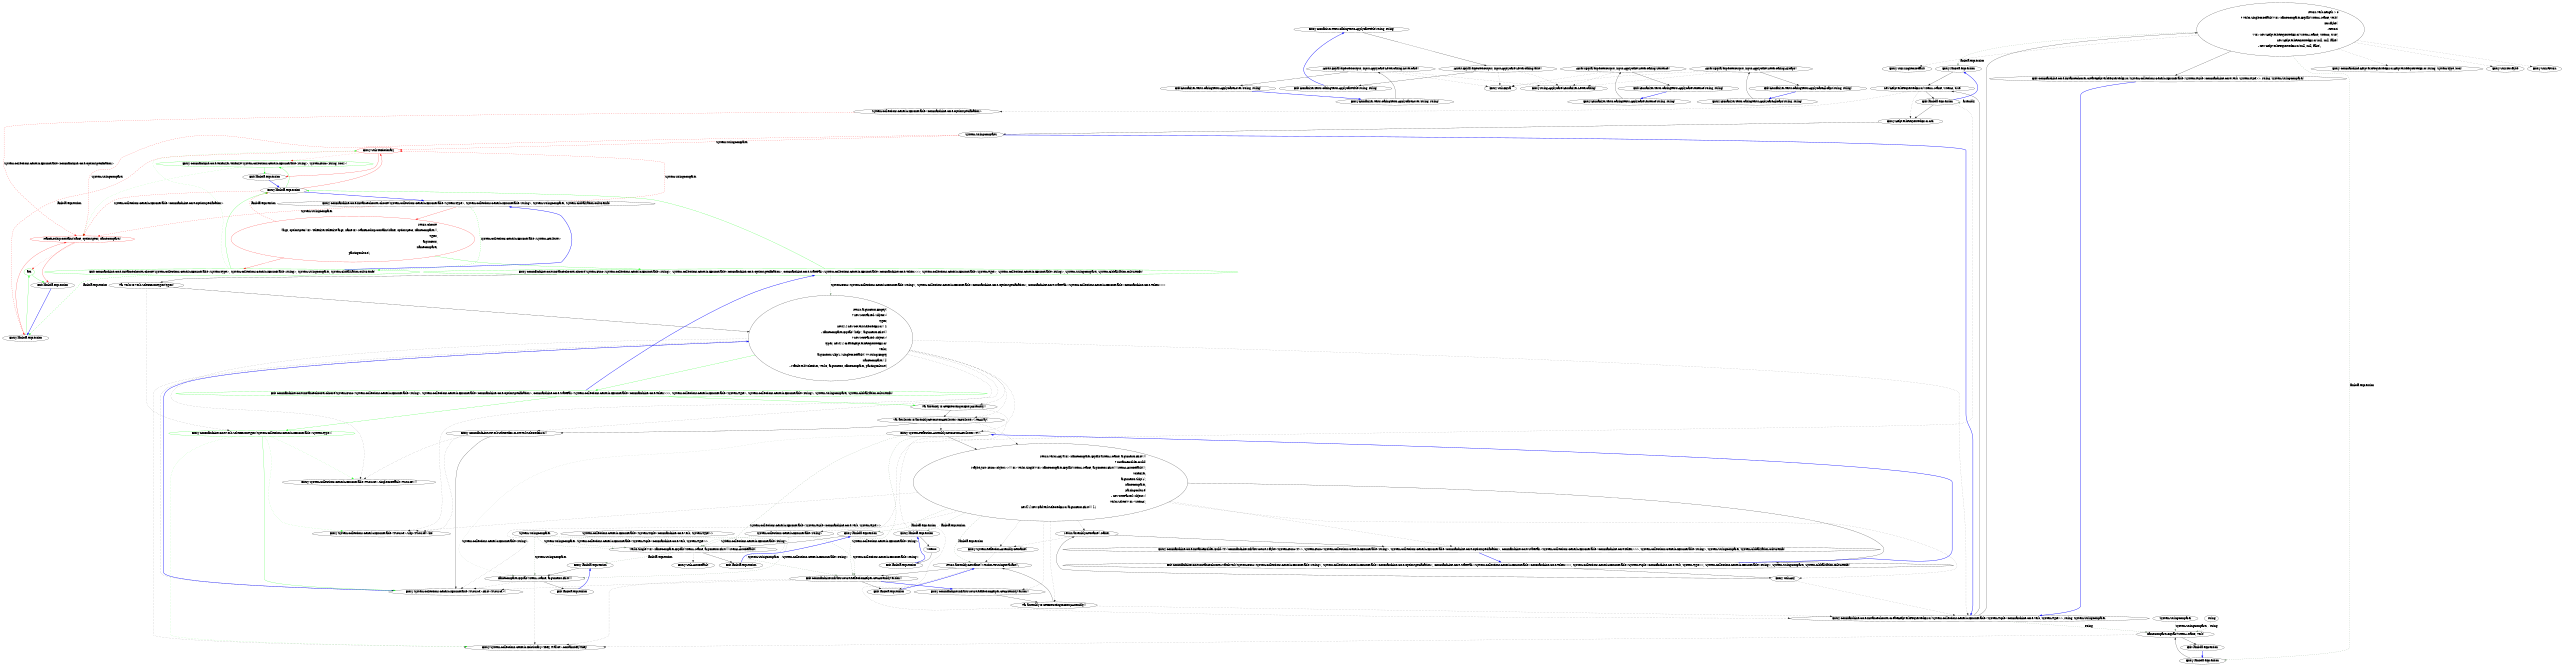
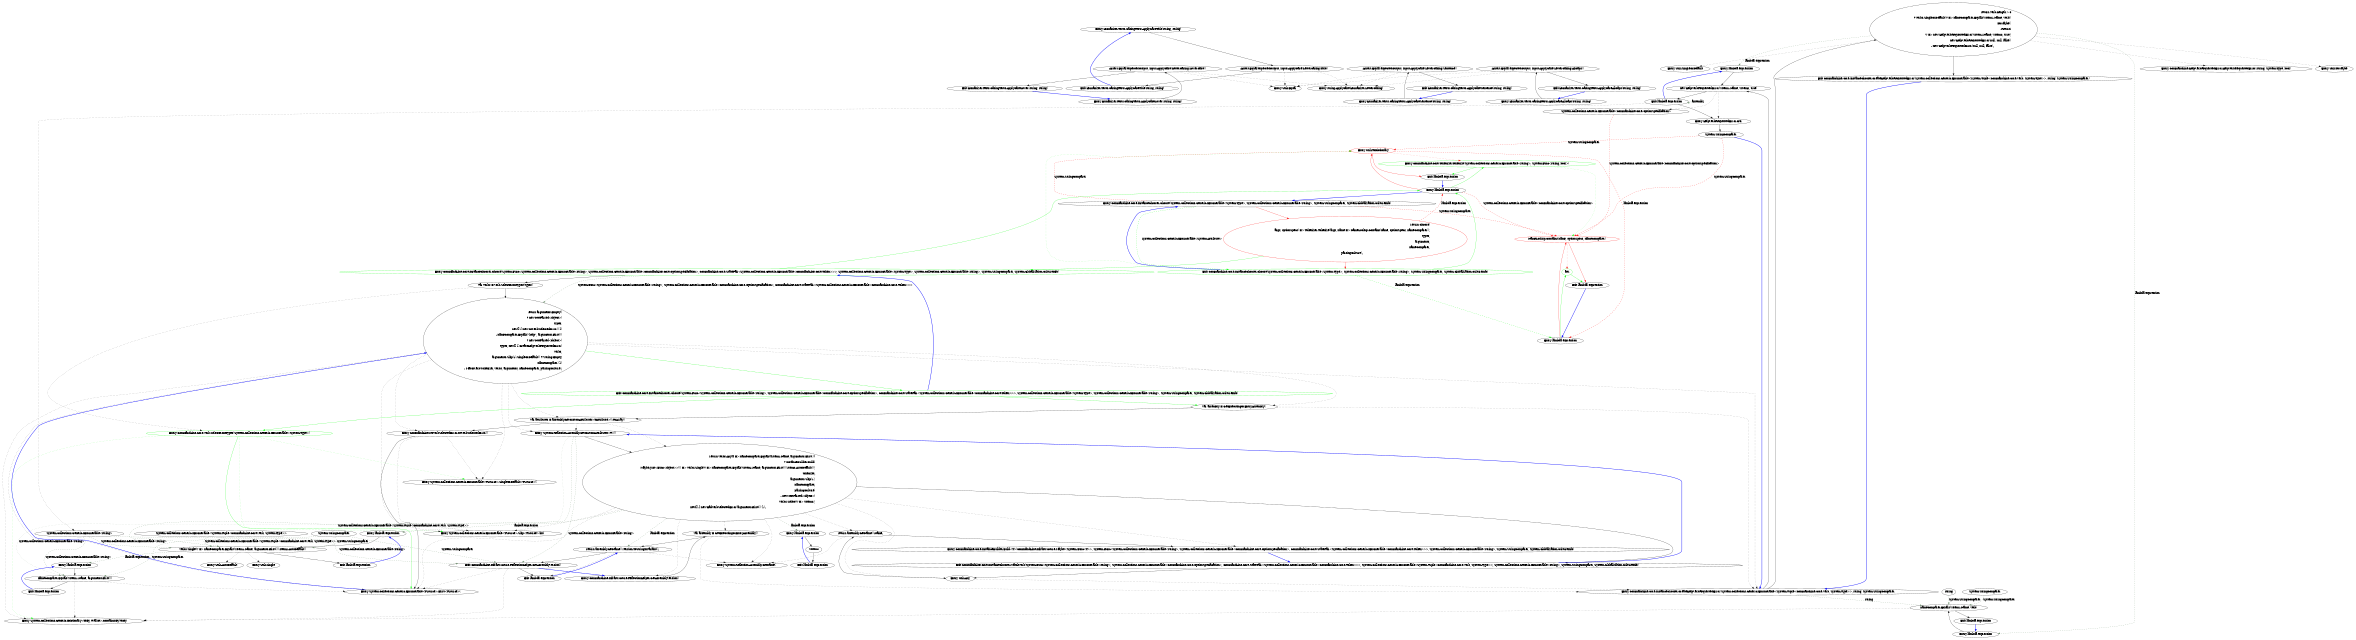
node "Entry Unk.Return": removed
edge "Entry System.Reflection.Assembly.GetName()" -> "return assembly.GetName().Version.ToStringInvariant();": reversed
node "Entry Unk.Single": added
edge "string" -> "nameComparer.Equals(v.Item1.Name, verb)": label "string" -> "System.StringComparer"
